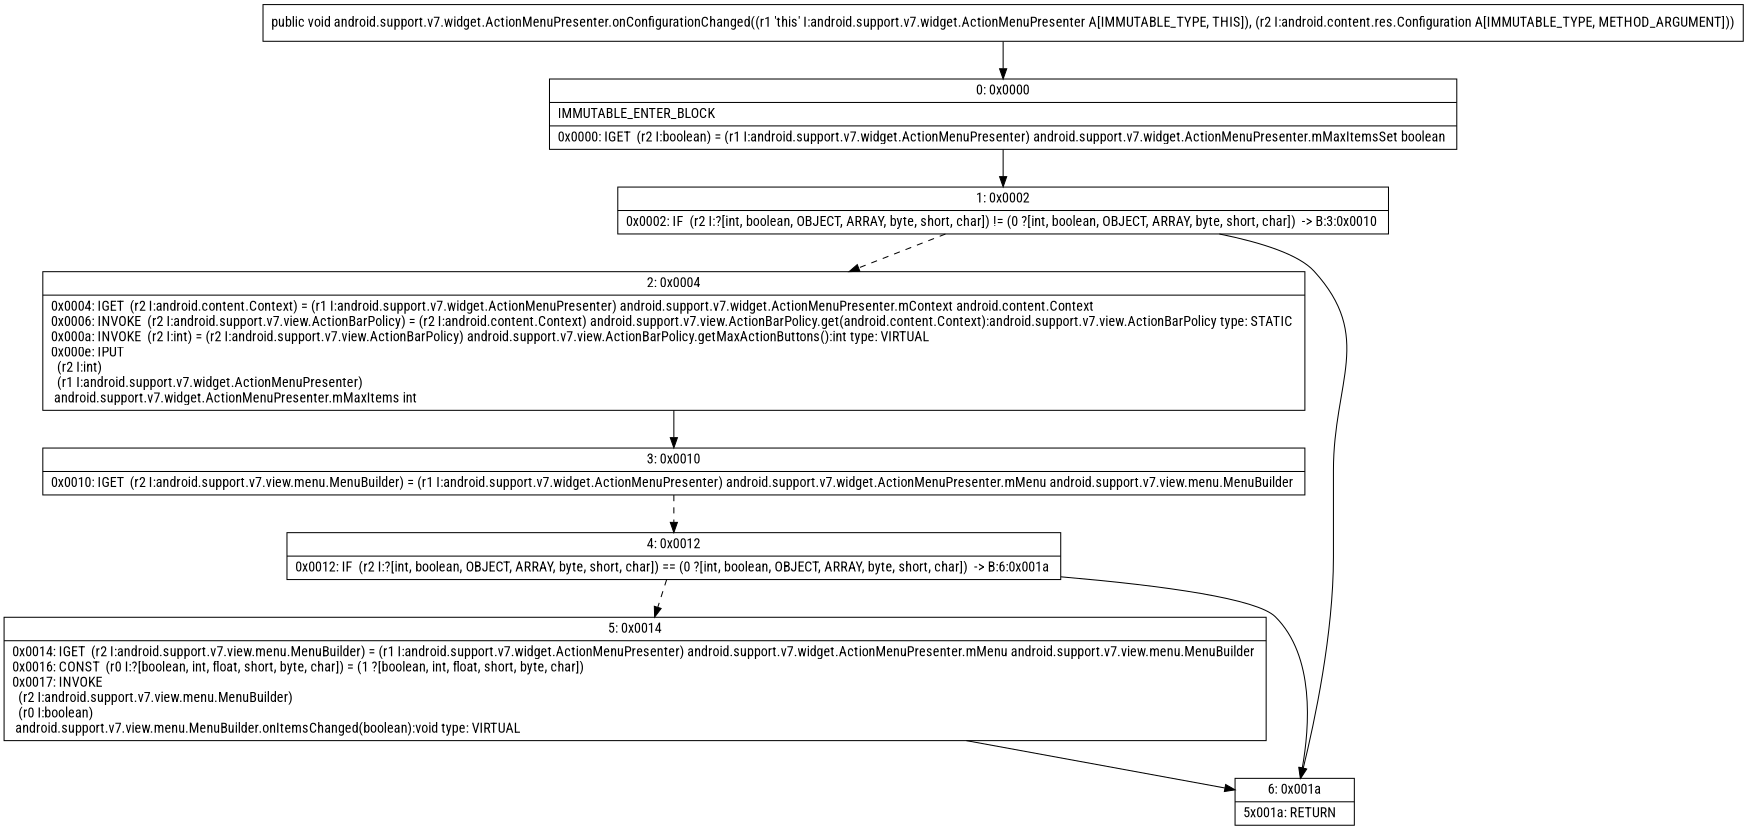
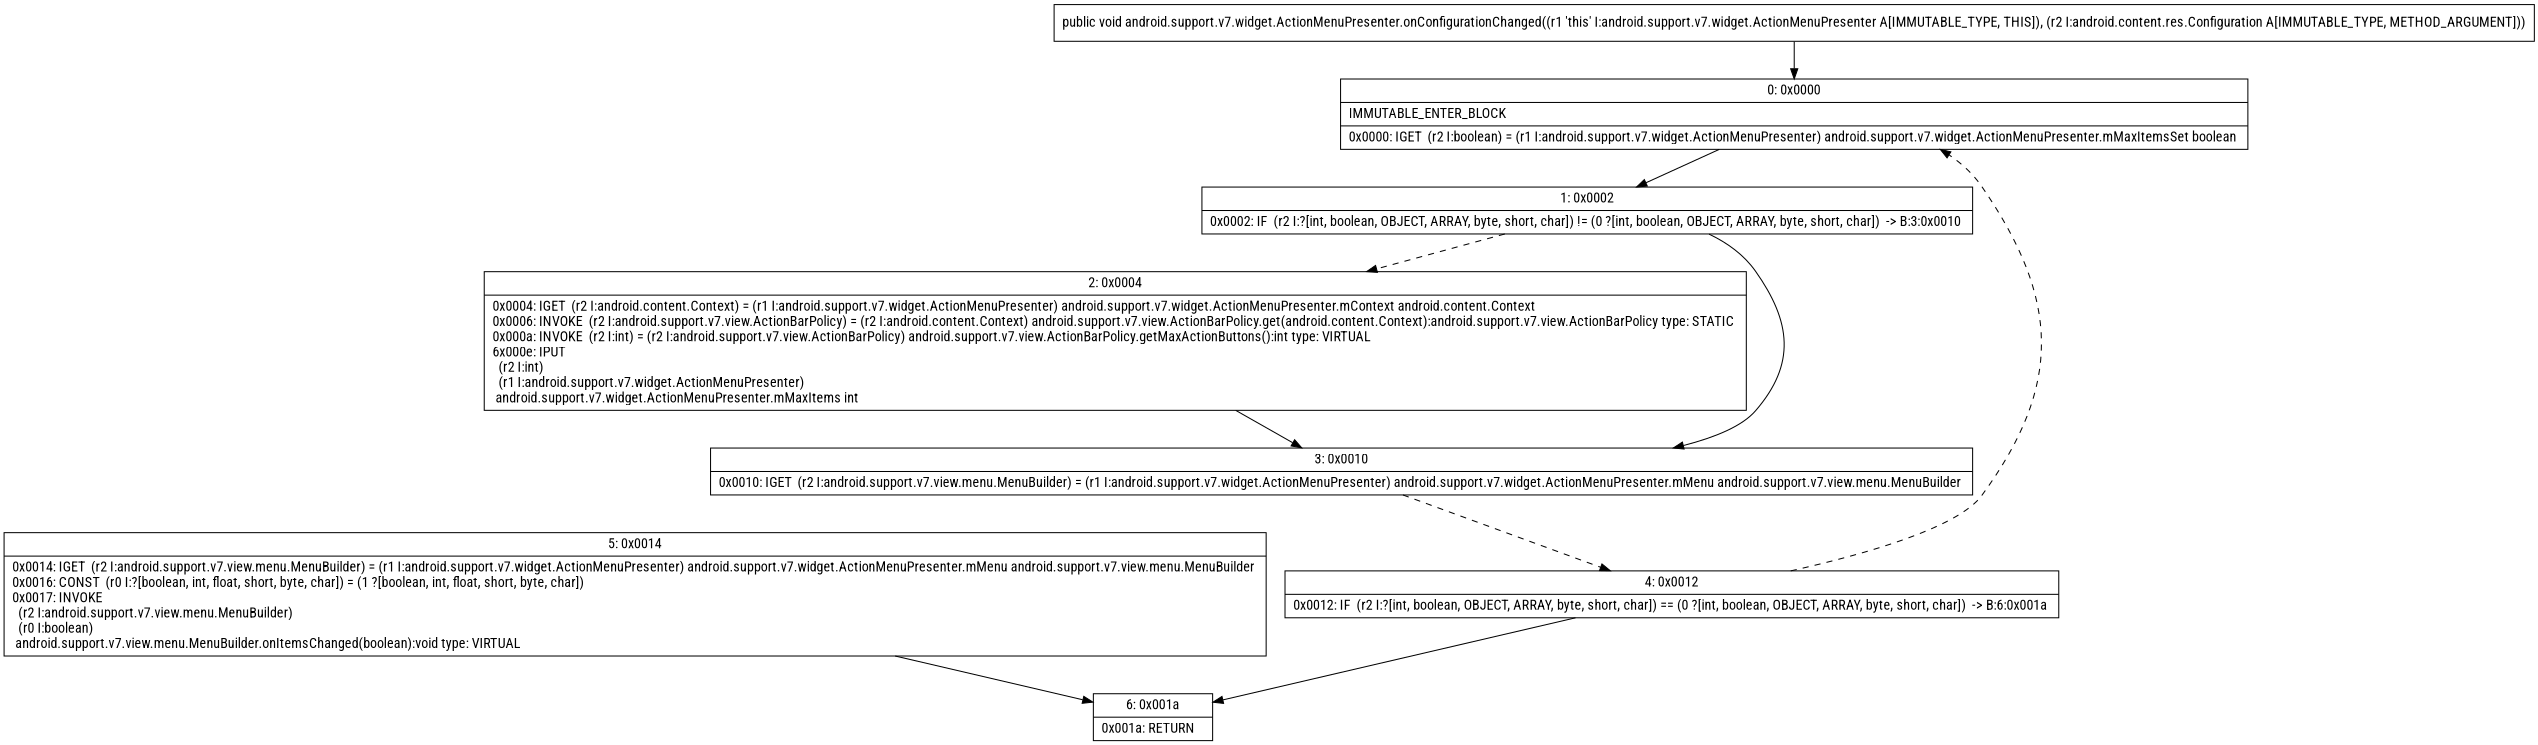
node "2: 0x0004": text "0x000e: IPUT" -> "6x000e: IPUT"
edge "1: 0x0002" -> "6: 0x001a": now "1: 0x0002" -> "3: 0x0010"
edge "4: 0x0012" -> "5: 0x0014": now "4: 0x0012" -> "0: 0x0000"
node "6: 0x001a": text "5x001a: RETURN" -> "0x001a: RETURN"
